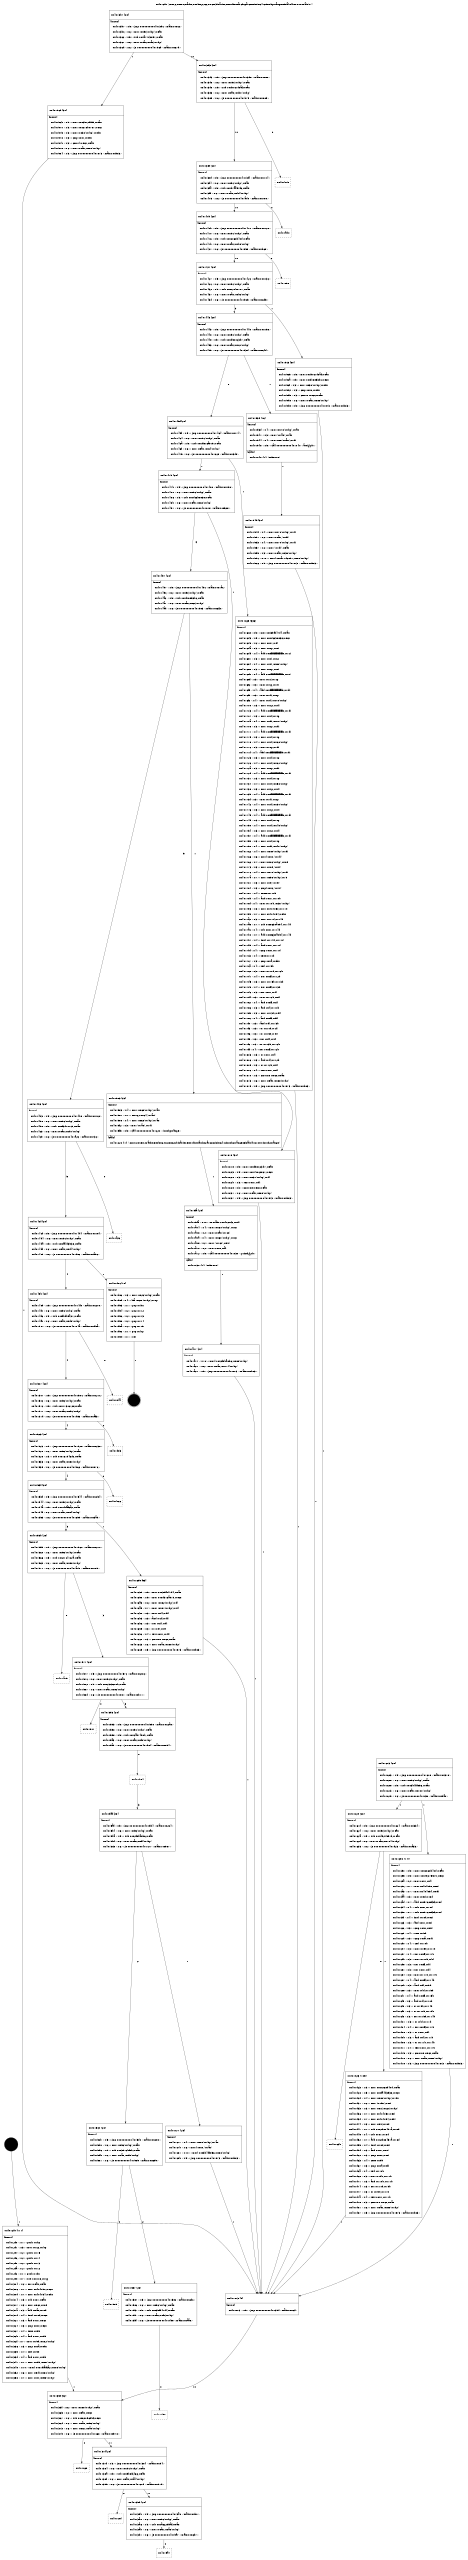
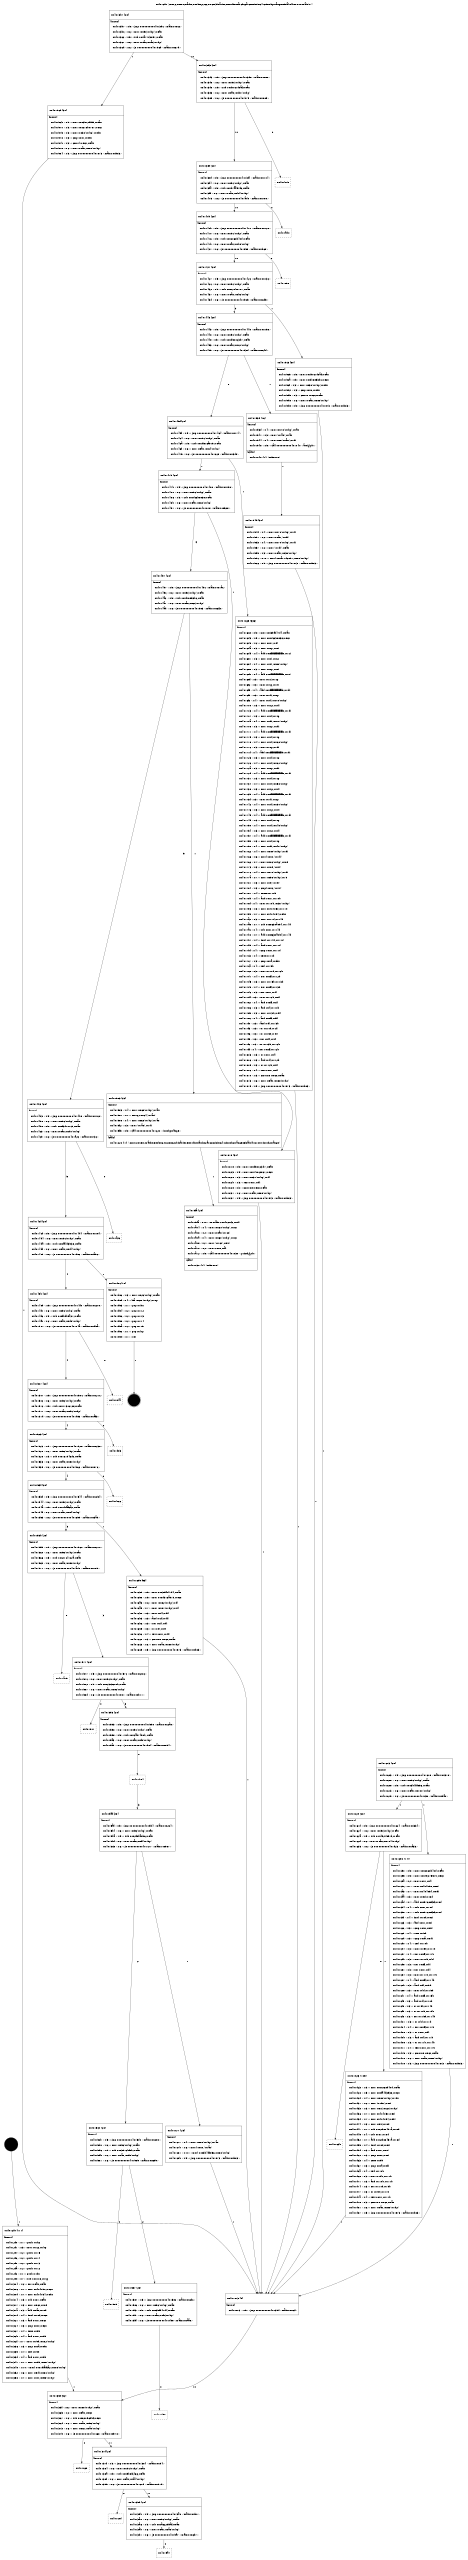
node "0x401a17 [21]": removed
